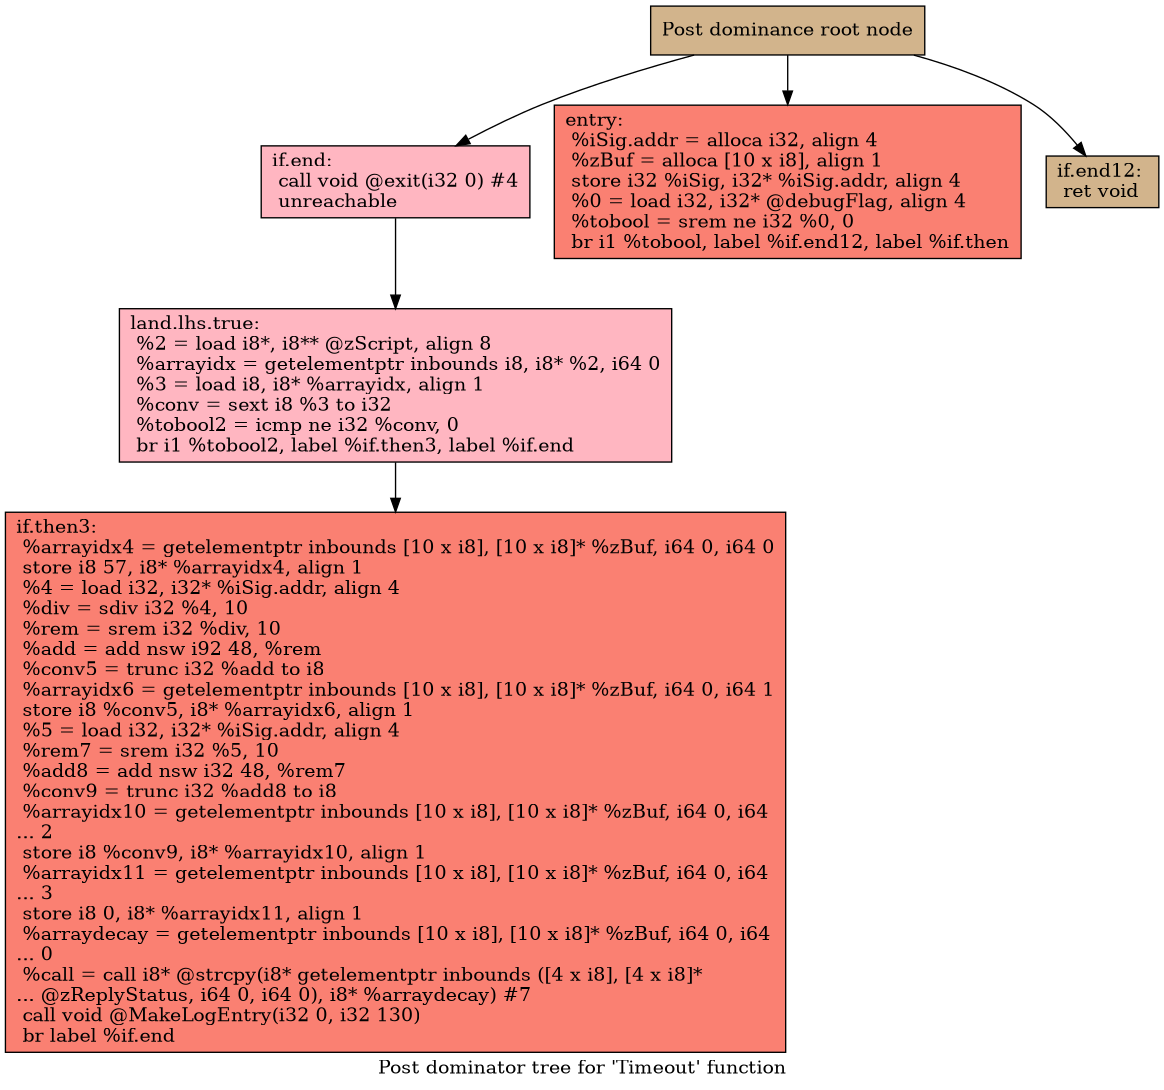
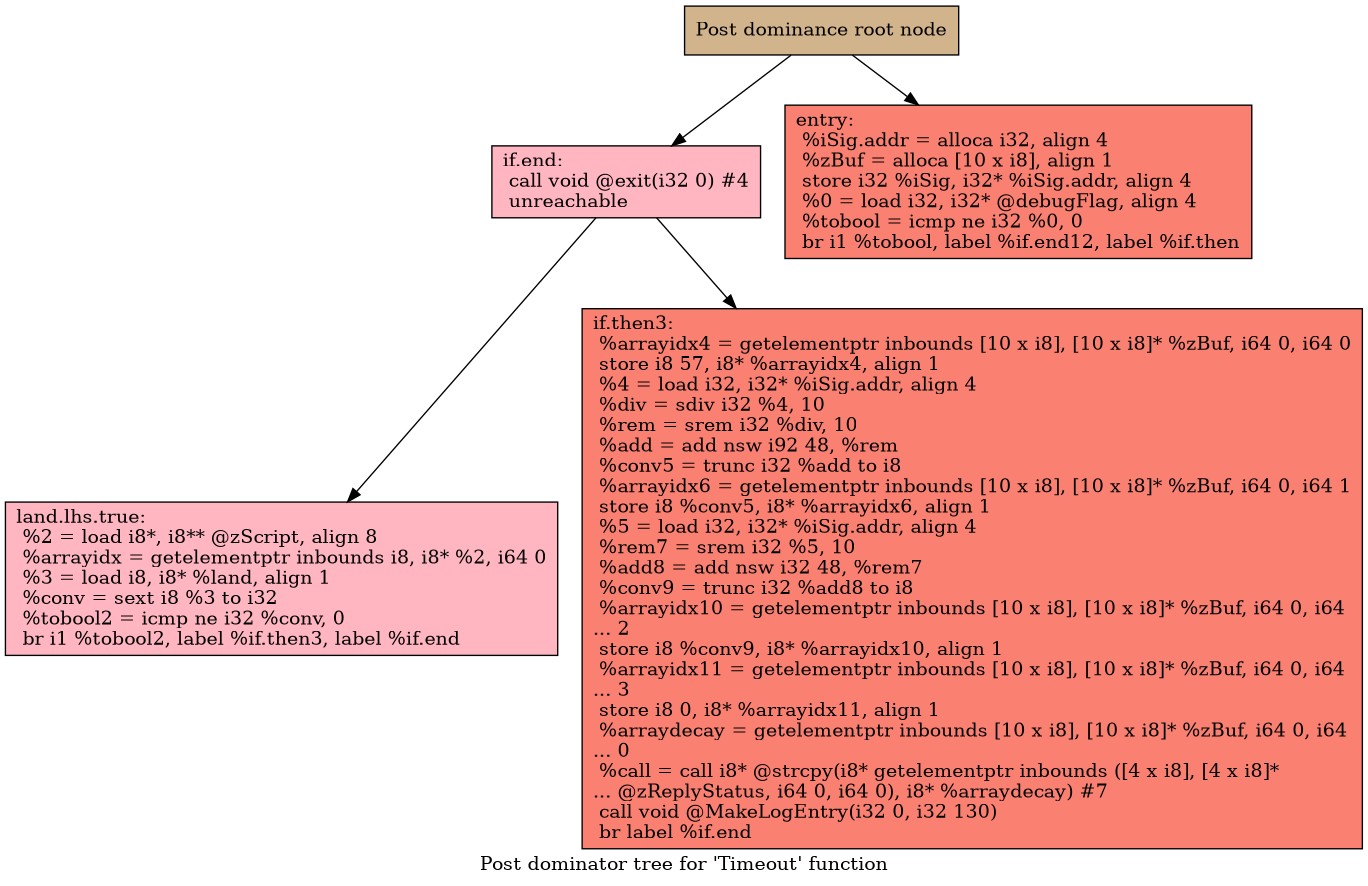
node "if.end12:": removed
node "entry:": text "%tobool = srem ne i32 %0, 0" -> "%tobool = icmp ne i32 %0, 0"
node "land.lhs.true:": text "%3 = load i8, i8* %arrayidx, align 1" -> "%3 = load i8, i8* %land, align 1"
edge "land.lhs.true:" -> "if.then3:": now "if.end:" -> "if.then3:"
